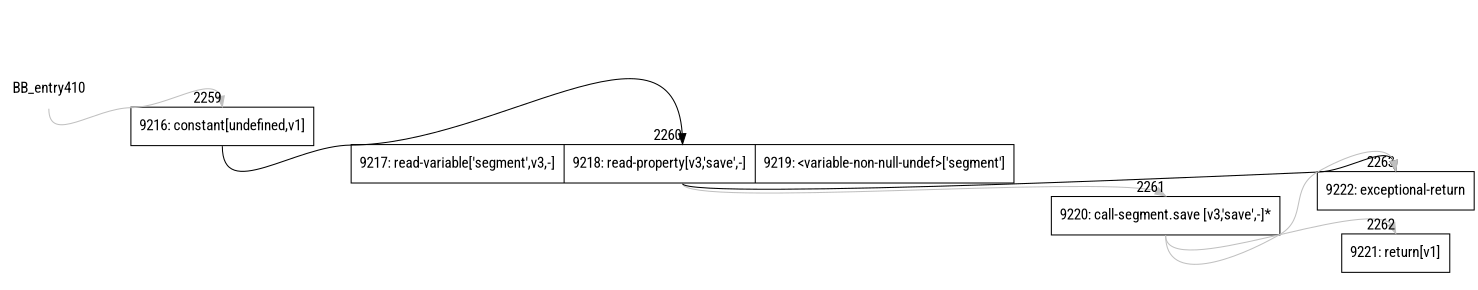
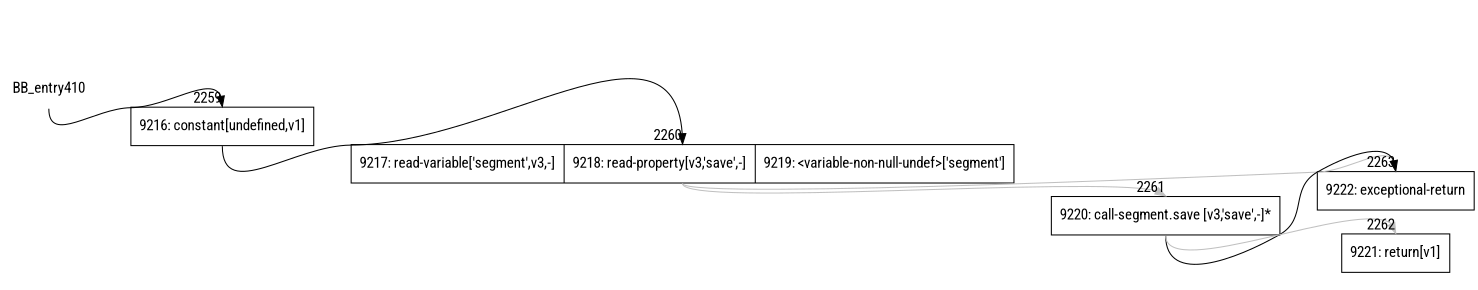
edge "BB_entry410" -> "9216: constant[undefined,v1]": color gray -> black
edge "9217: read-variable['segment',v3,-]" -> "9222: exceptional-return": color black -> gray
edge "9220: call-segment.save [v3,'save',-]*" -> "9222: exceptional-return": color gray -> black
